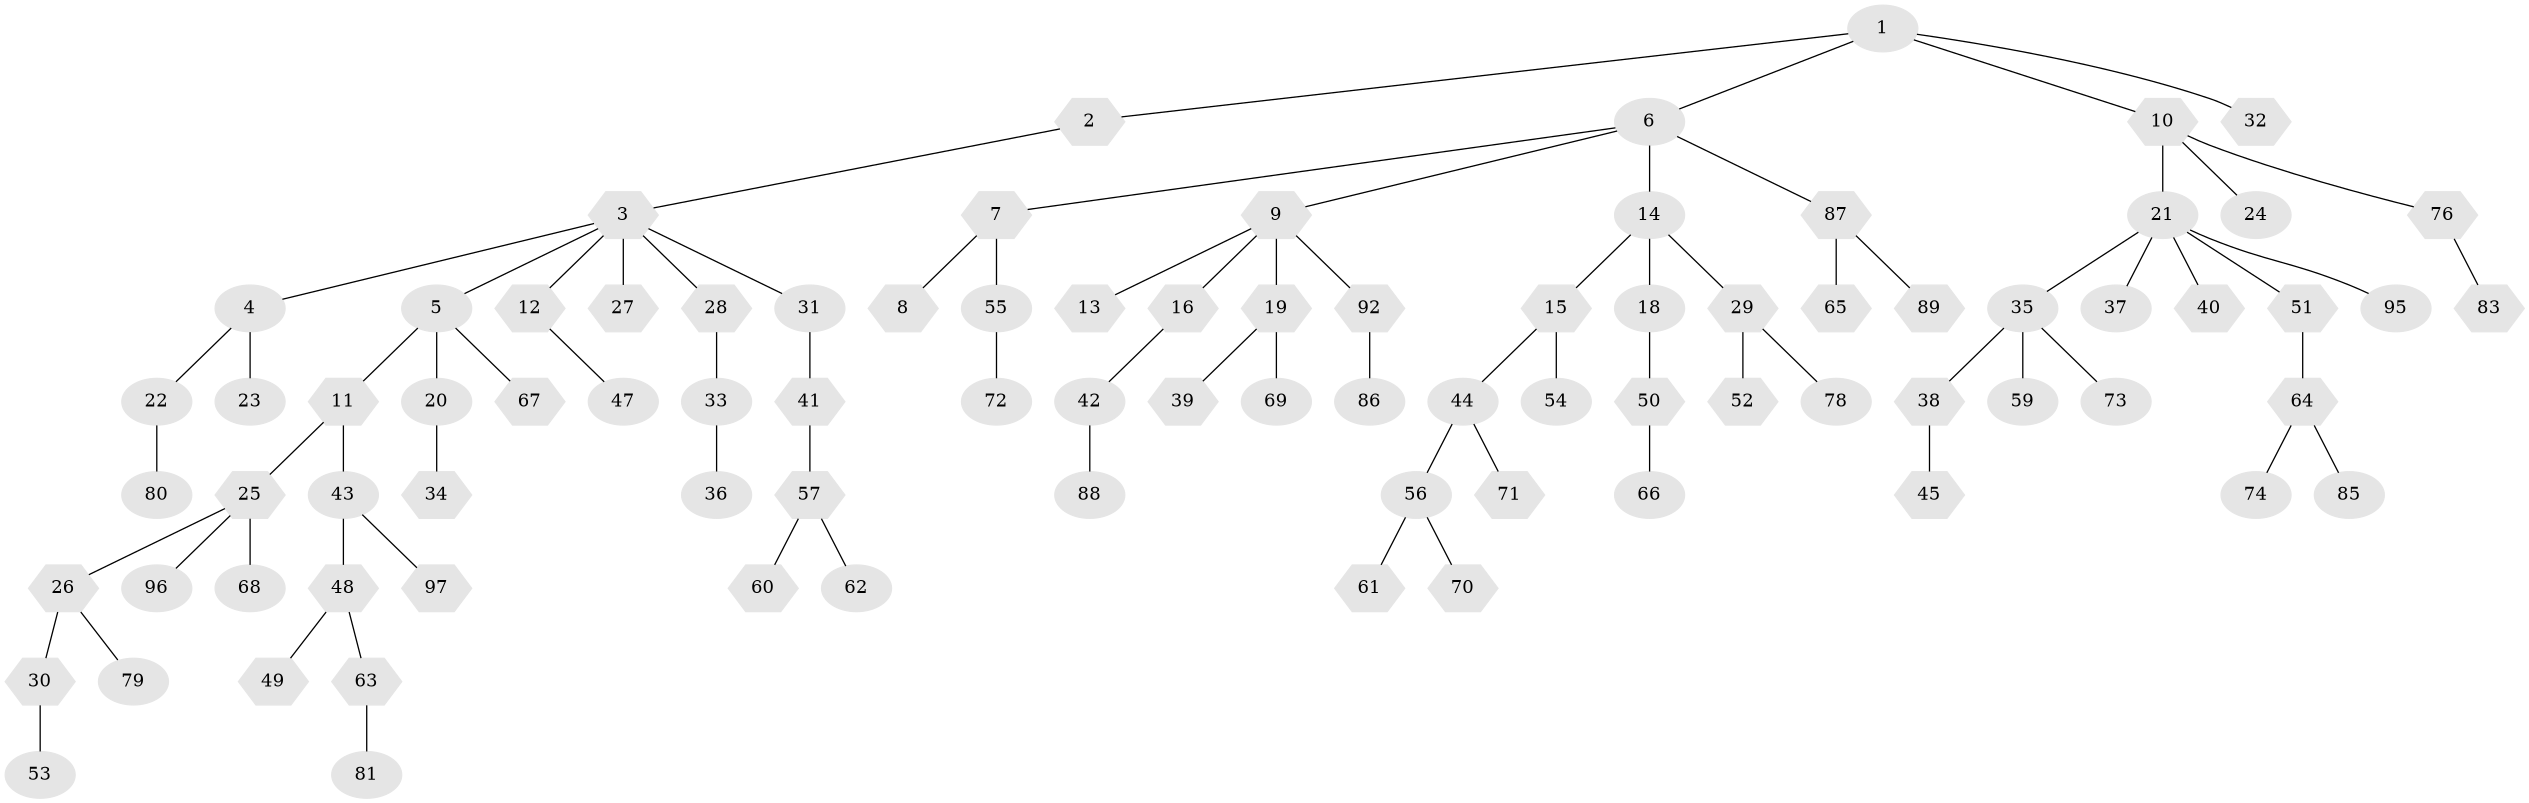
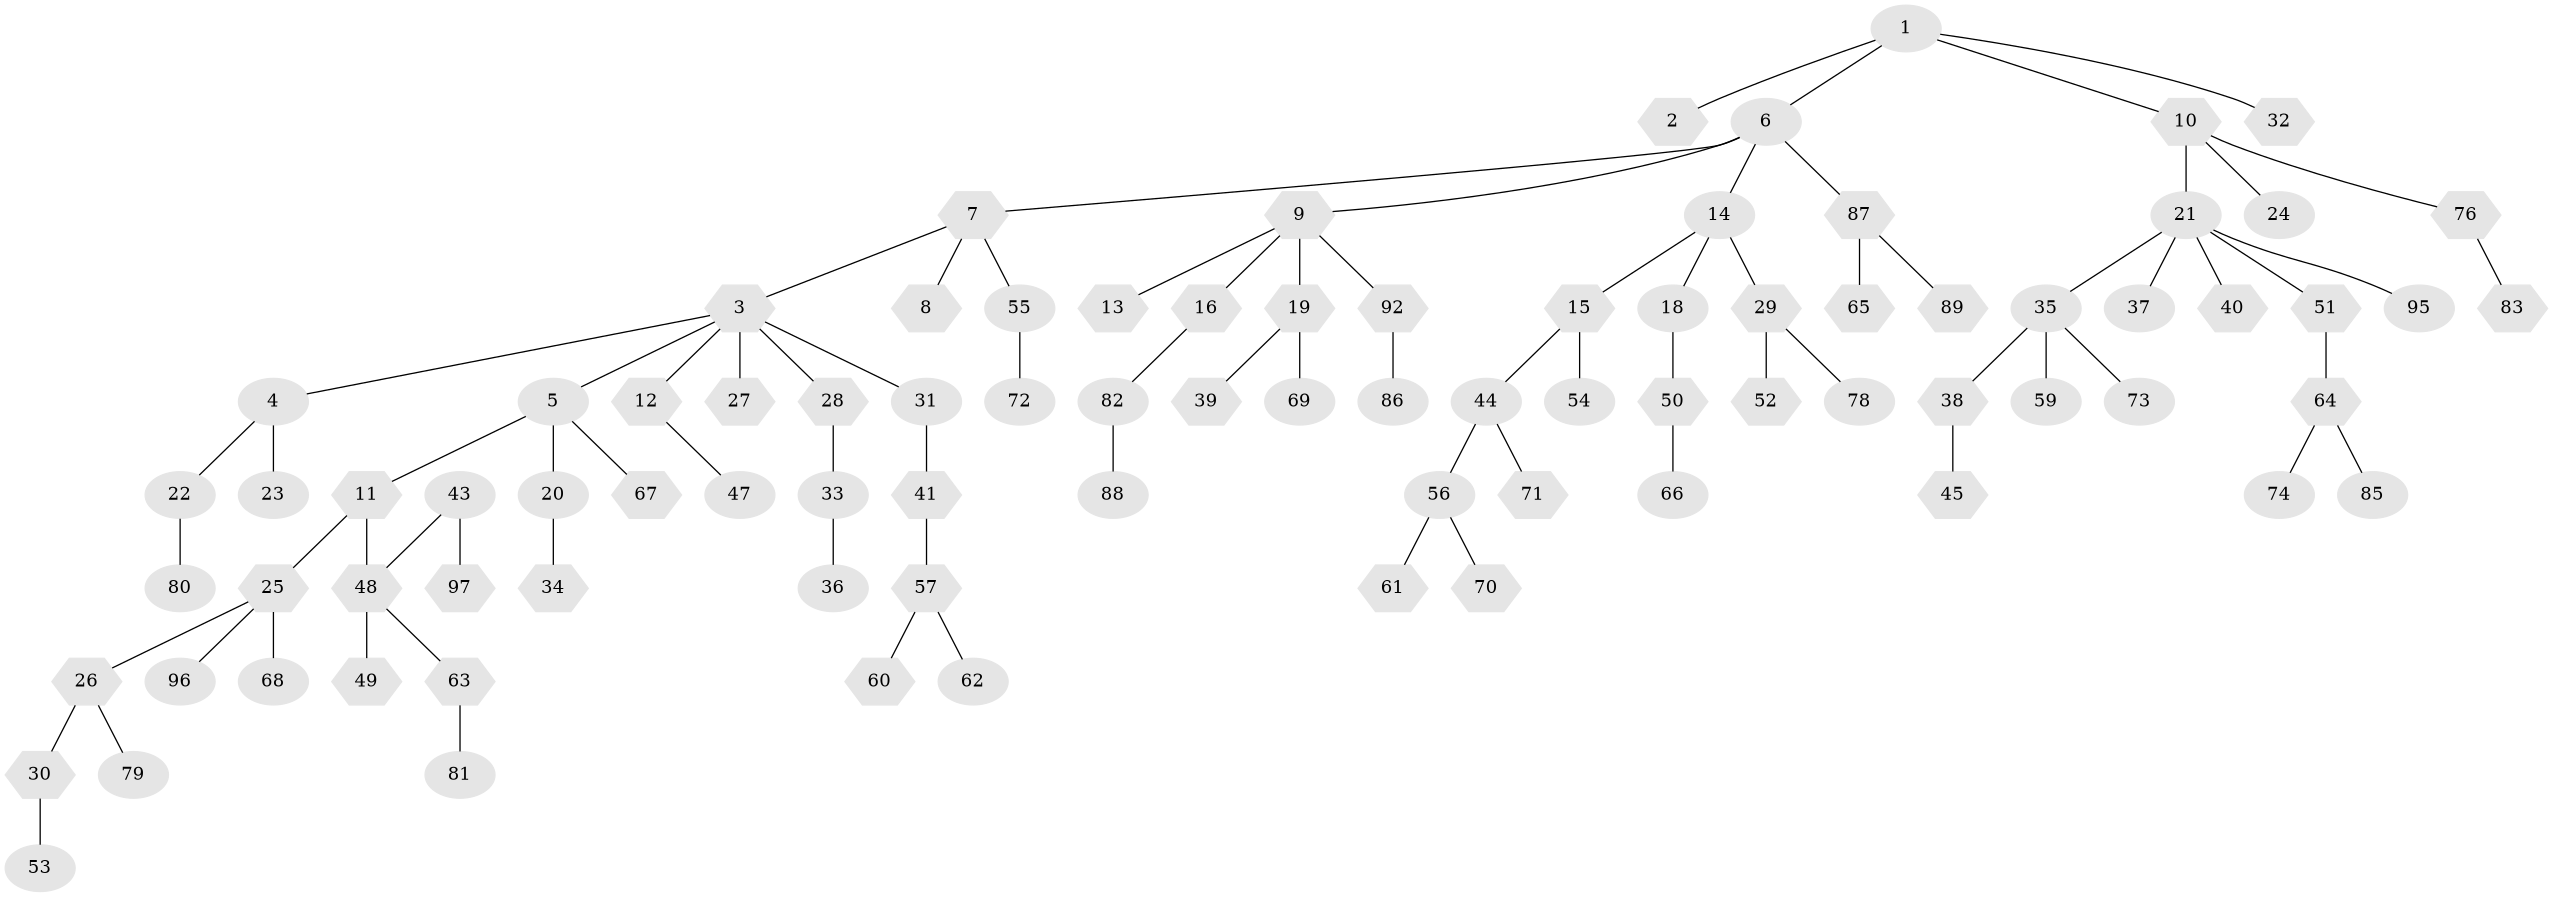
edge "2" -- "3": now "7" -- "3"
node "42": label "42" -> "82"
edge "11" -- "43": now "11" -- "48"
